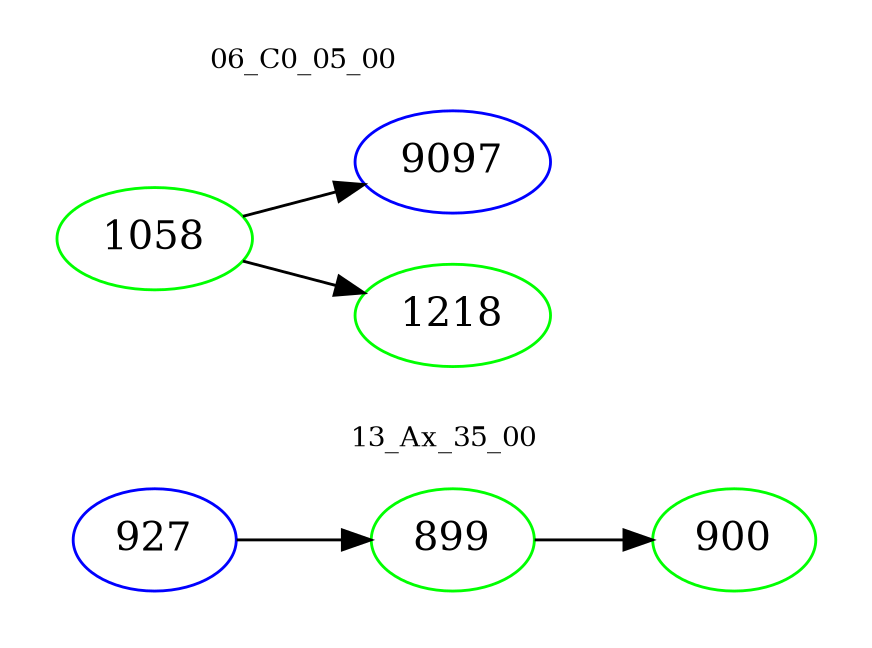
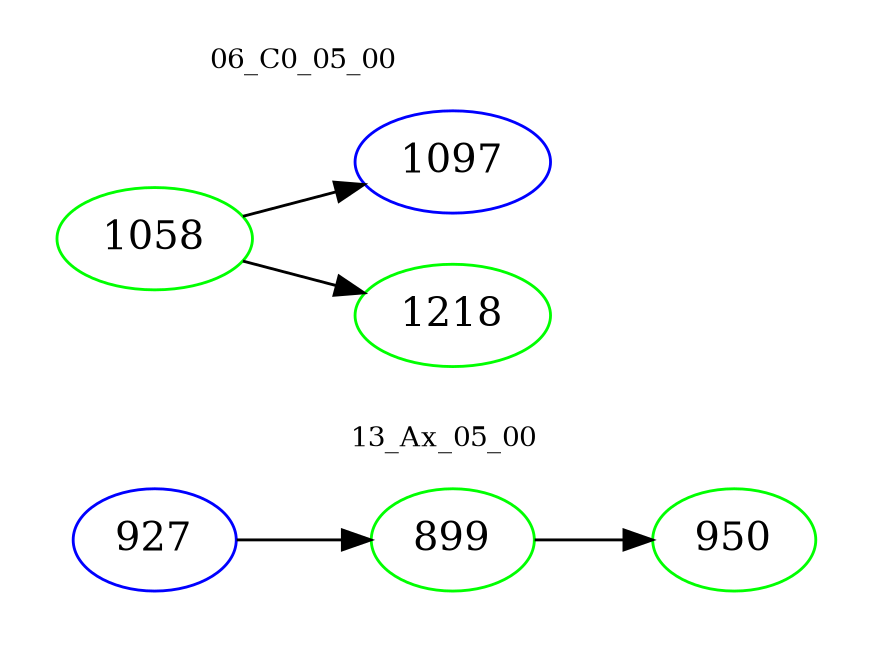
node "9097": label "9097" -> "1097"
cluster "13_Ax_35_00": label "13_Ax_35_00" -> "13_Ax_05_00"
node "900": label "900" -> "950"
